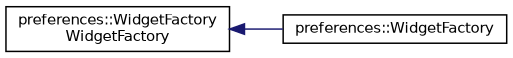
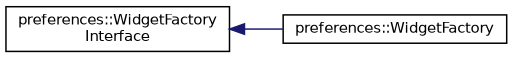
node "preferences::WidgetFactory WidgetFactory": label "preferences::WidgetFactory WidgetFactory" -> "preferences::WidgetFactory Interface"
